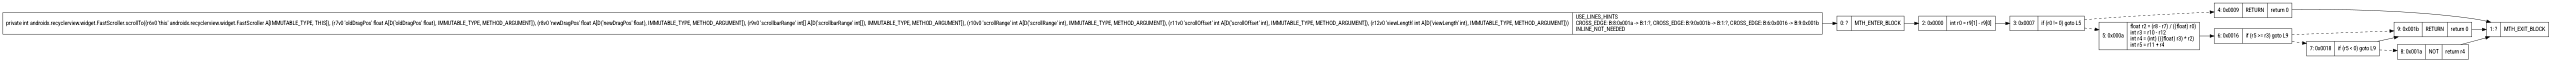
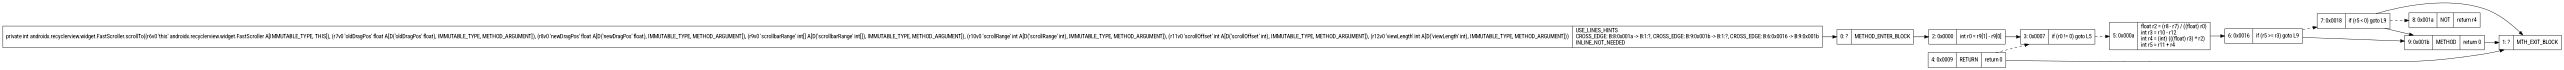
edge "3: 0x0007" -> "4: 0x0009": reversed
node "0: ?": text "MTH_ENTER_BLOCK" -> "METHOD_ENTER_BLOCK"
node "9: 0x001b": text "RETURN" -> "METHOD"
edge "6: 0x0016" -> "9: 0x001b": style dashed -> solid
edge "8: 0x001a" -> "1: ?": now "7: 0x0018" -> "1: ?"
